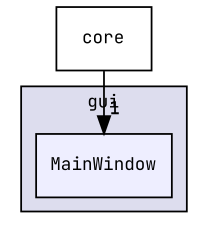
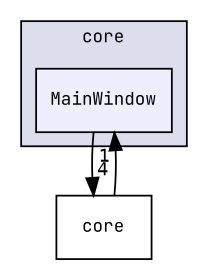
cluster "gui": label "gui" -> "core"
edge "MainWindow" -> "core": added
